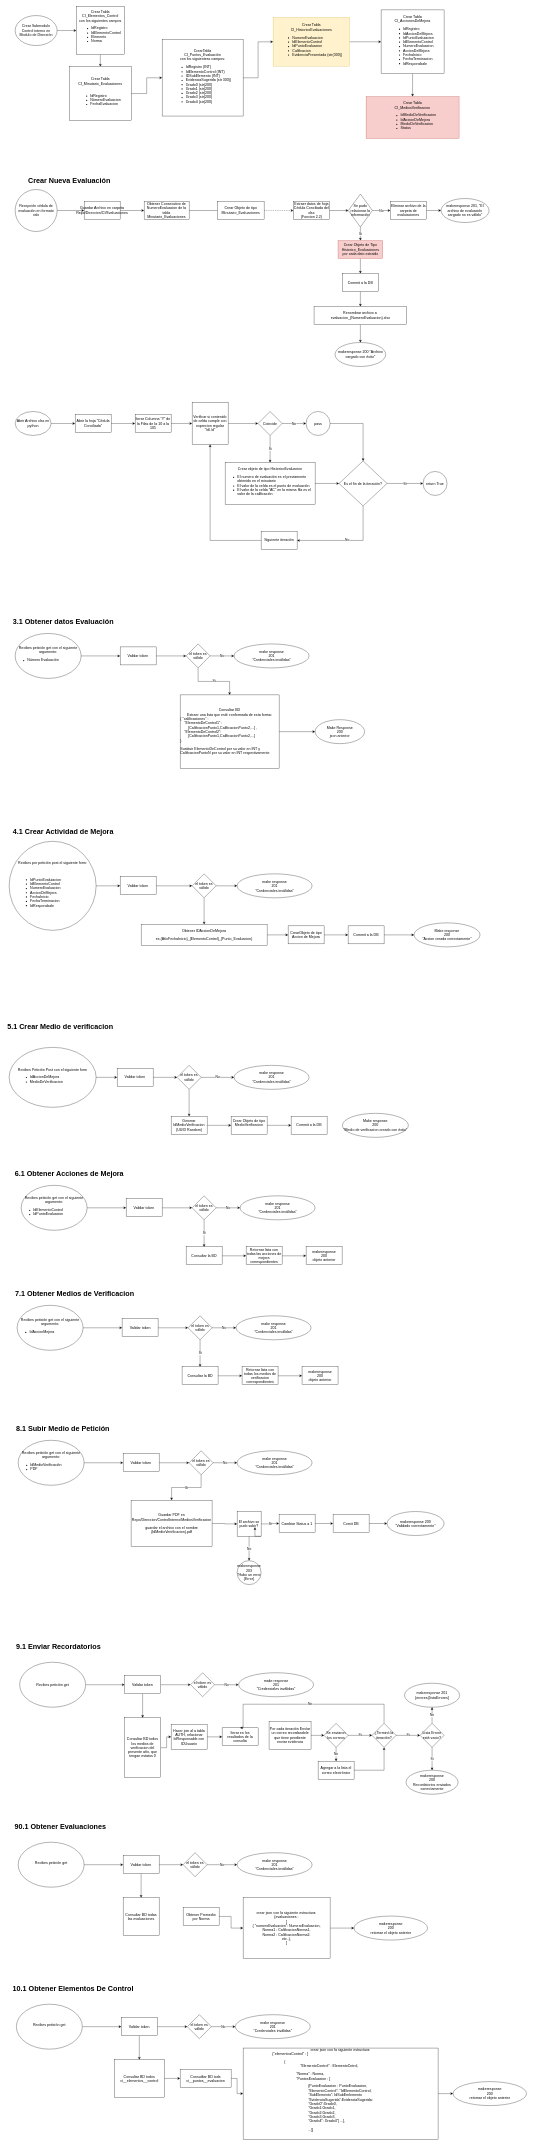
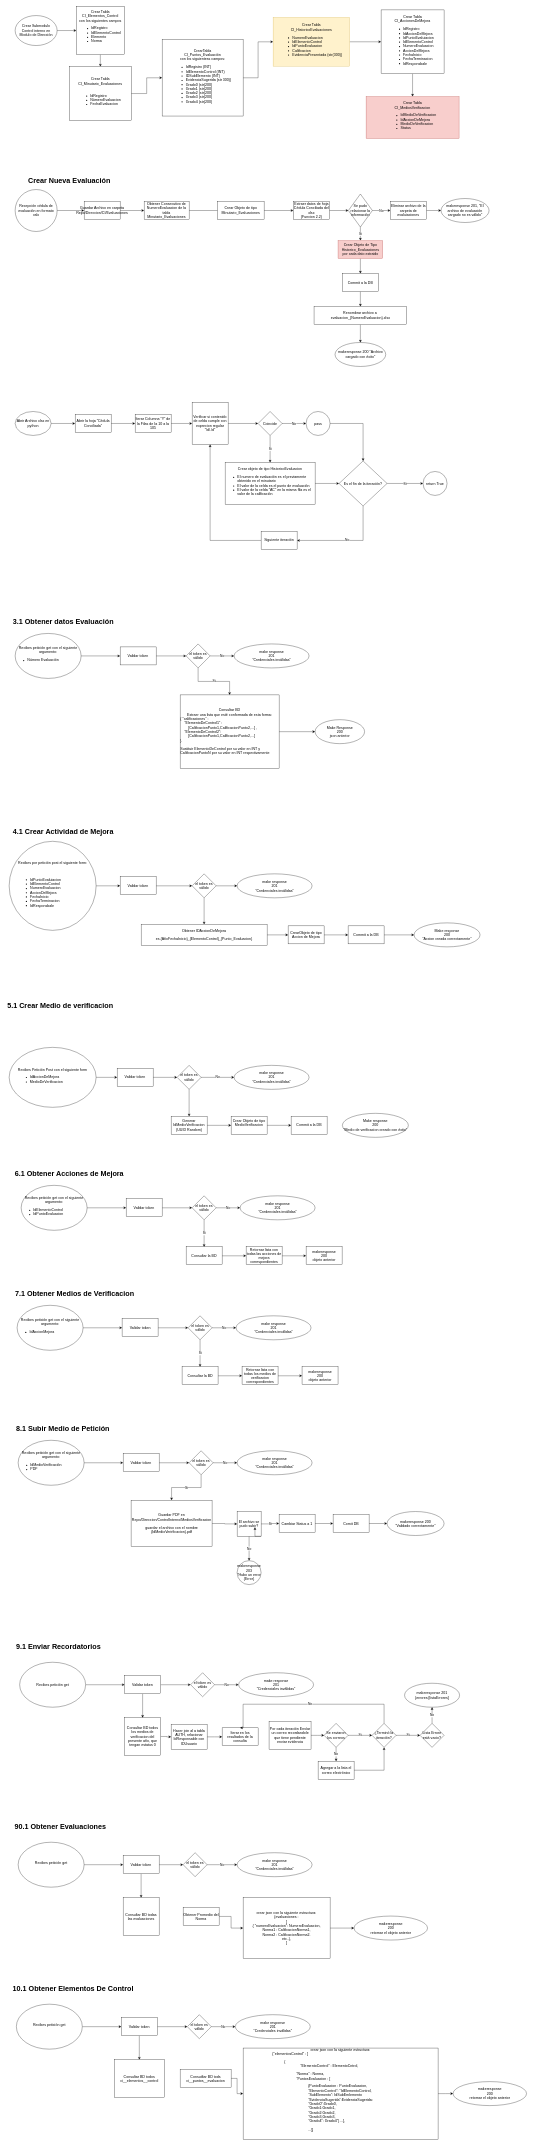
edge "Crear Objeto de tipo Minutario_Evaluaciones" -> "Extraer datos de hoja Cédula Conciliada del xlsx (Funcion 2.2)": style dashed -> solid
node "5.1 Crear Medio de verificacion": moved (60, 1026) -> (60, 1005)
node "Consultar BD todos los medios de verificacion del presente año, que tengan estatus 0": size 36x60 -> 36x38
edge "Lista Errore está vacio?" -> "makeresponse 200 Recordatorios enviados correctamente": removed, label "Si"
node "makeresponse 200 Recordatorios enviados correctamente": removed
node "Obtener Promedio por Norma": label "Obtener Promedio por Norma" -> "Obtener Promedio del Norma"
edge "Consultar BD todos ci__elementos__control" -> "Consutltar BD tods ci__puntos__evaluacion": removed
